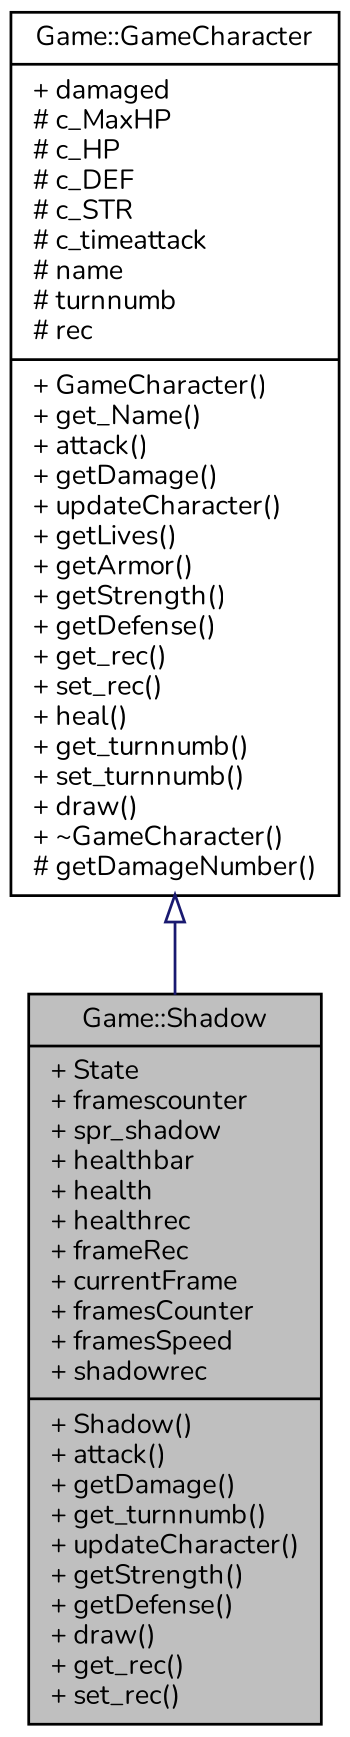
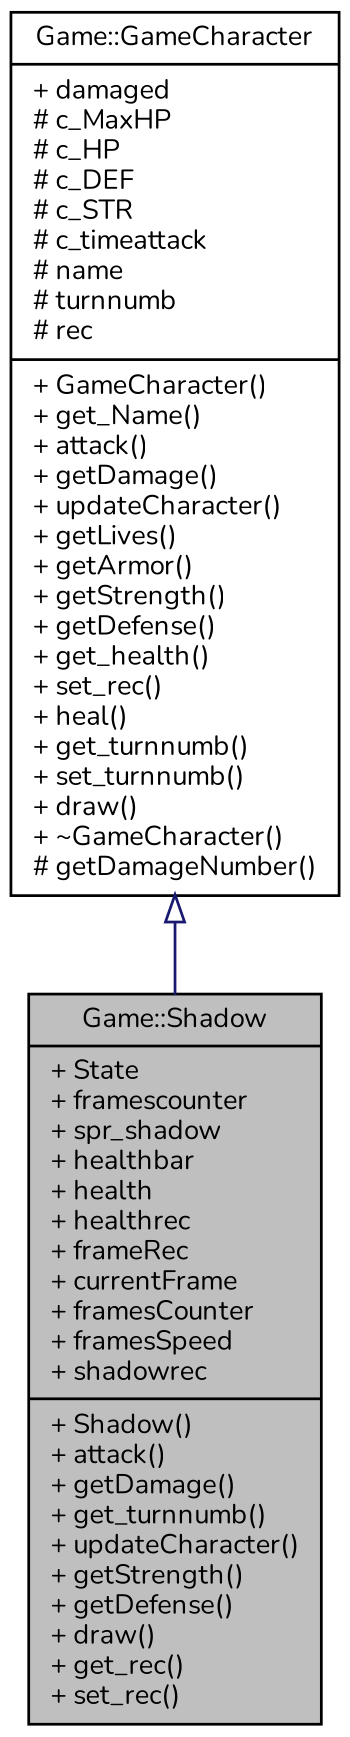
node "Game::GameCharacter": text "+ get_rec()" -> "+ get_health()"
